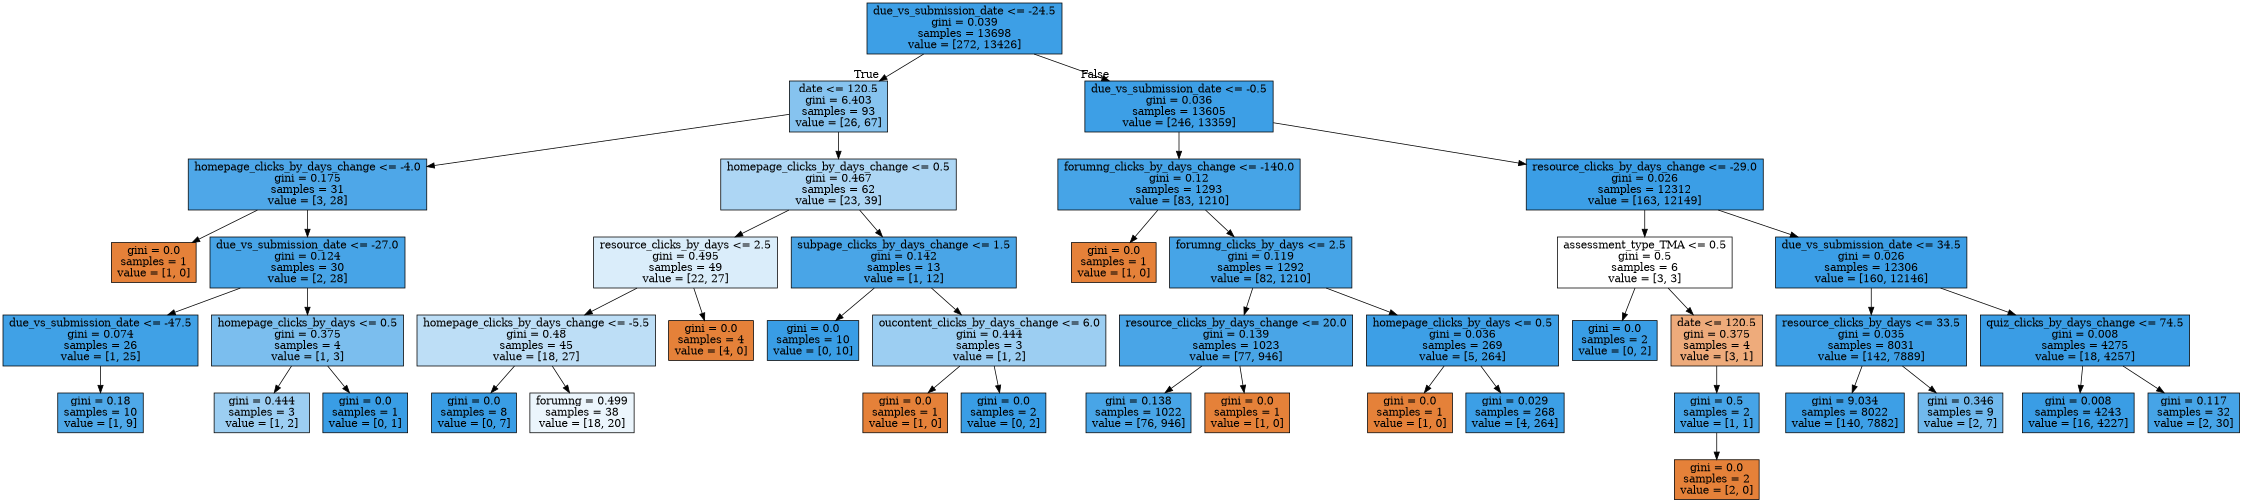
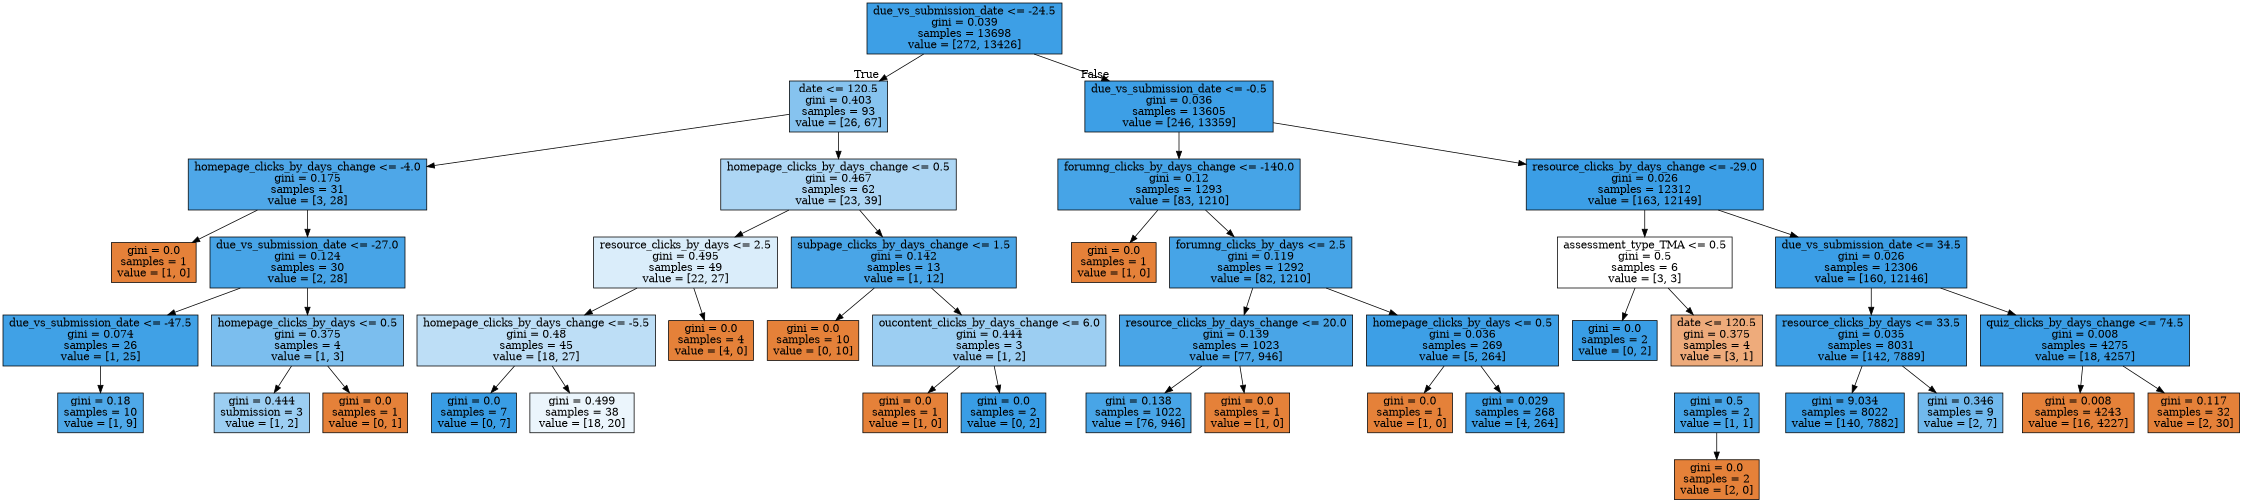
node "date <= 120.5 gini = 6.403 samples = 93 value = [26, 67]": label "date <= 120.5 gini = 6.403 samples = 93 value = [26, 67]" -> "date <= 120.5 gini = 0.403 samples = 93 value = [26, 67]"
node "gini = 0.0 samples = 10 value = [0, 10]": fillcolor #399de5ff -> #e58139ff
edge "date <= 120.5 gini = 0.375 samples = 4 value = [3, 1]" -> "gini = 0.5 samples = 2 value = [1, 1]": removed
node "gini = 0.444 samples = 3 value = [1, 2]": label "gini = 0.444 samples = 3 value = [1, 2]" -> "gini = 0.444 submission = 3 value = [1, 2]"
node "gini = 0.0 samples = 1 value = [0, 1]": fillcolor #399de5ff -> #e58139ff
node "gini = 0.0 samples = 8 value = [0, 7]": label "gini = 0.0 samples = 8 value = [0, 7]" -> "gini = 0.0 samples = 7 value = [0, 7]"
node "forumng = 0.499 samples = 38 value = [18, 20]": label "forumng = 0.499 samples = 38 value = [18, 20]" -> "gini = 0.499 samples = 38 value = [18, 20]"
node "gini = 0.008 samples = 4243 value = [16, 4227]": fillcolor #399de5fe -> #e58139ff
node "gini = 0.117 samples = 32 value = [2, 30]": fillcolor #399de5ee -> #e58139ff
